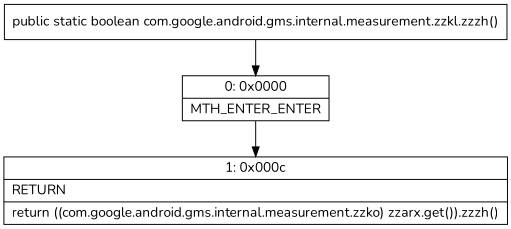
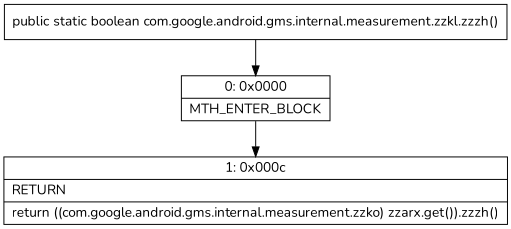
node "0: 0x0000": text "MTH_ENTER_ENTER" -> "MTH_ENTER_BLOCK"
